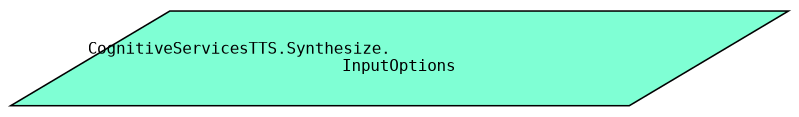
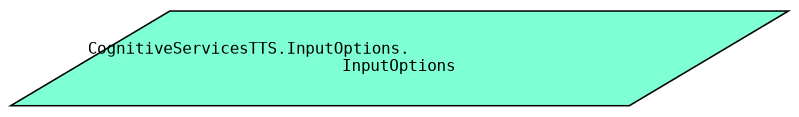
node "CognitiveServicesTTS.Synthesize. InputOptions": label "CognitiveServicesTTS.Synthesize. InputOptions" -> "CognitiveServicesTTS.InputOptions. InputOptions"
